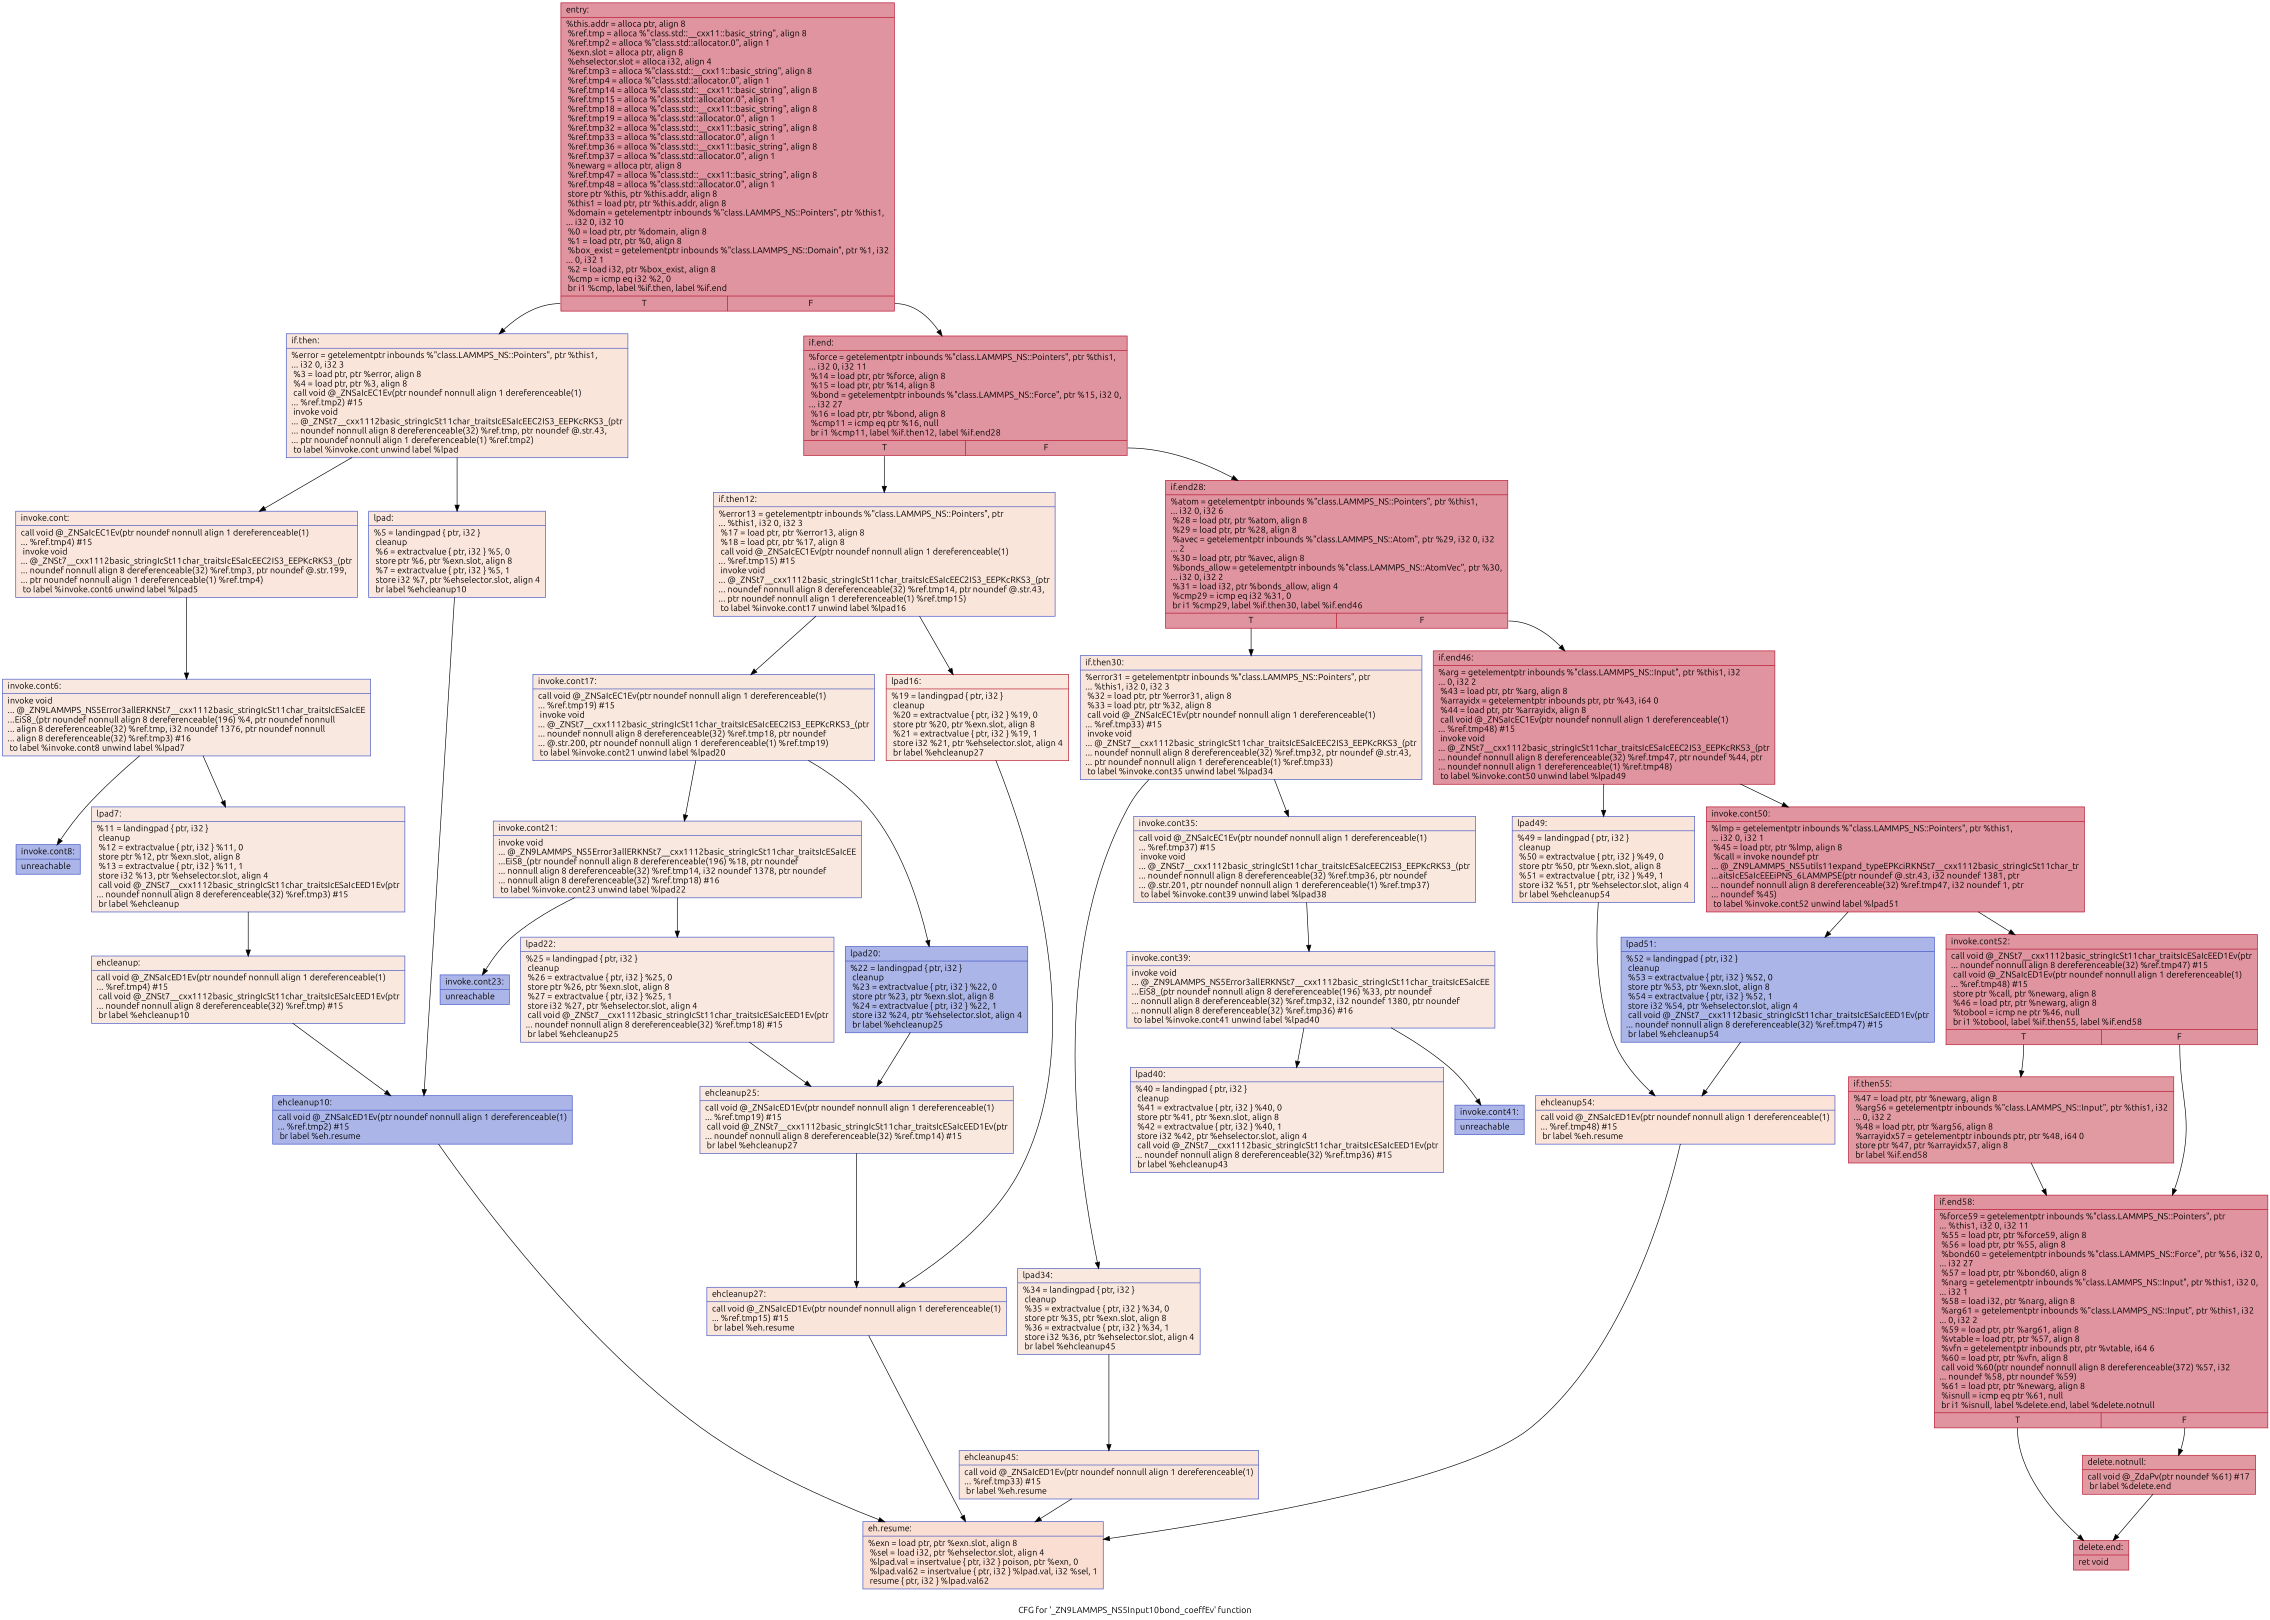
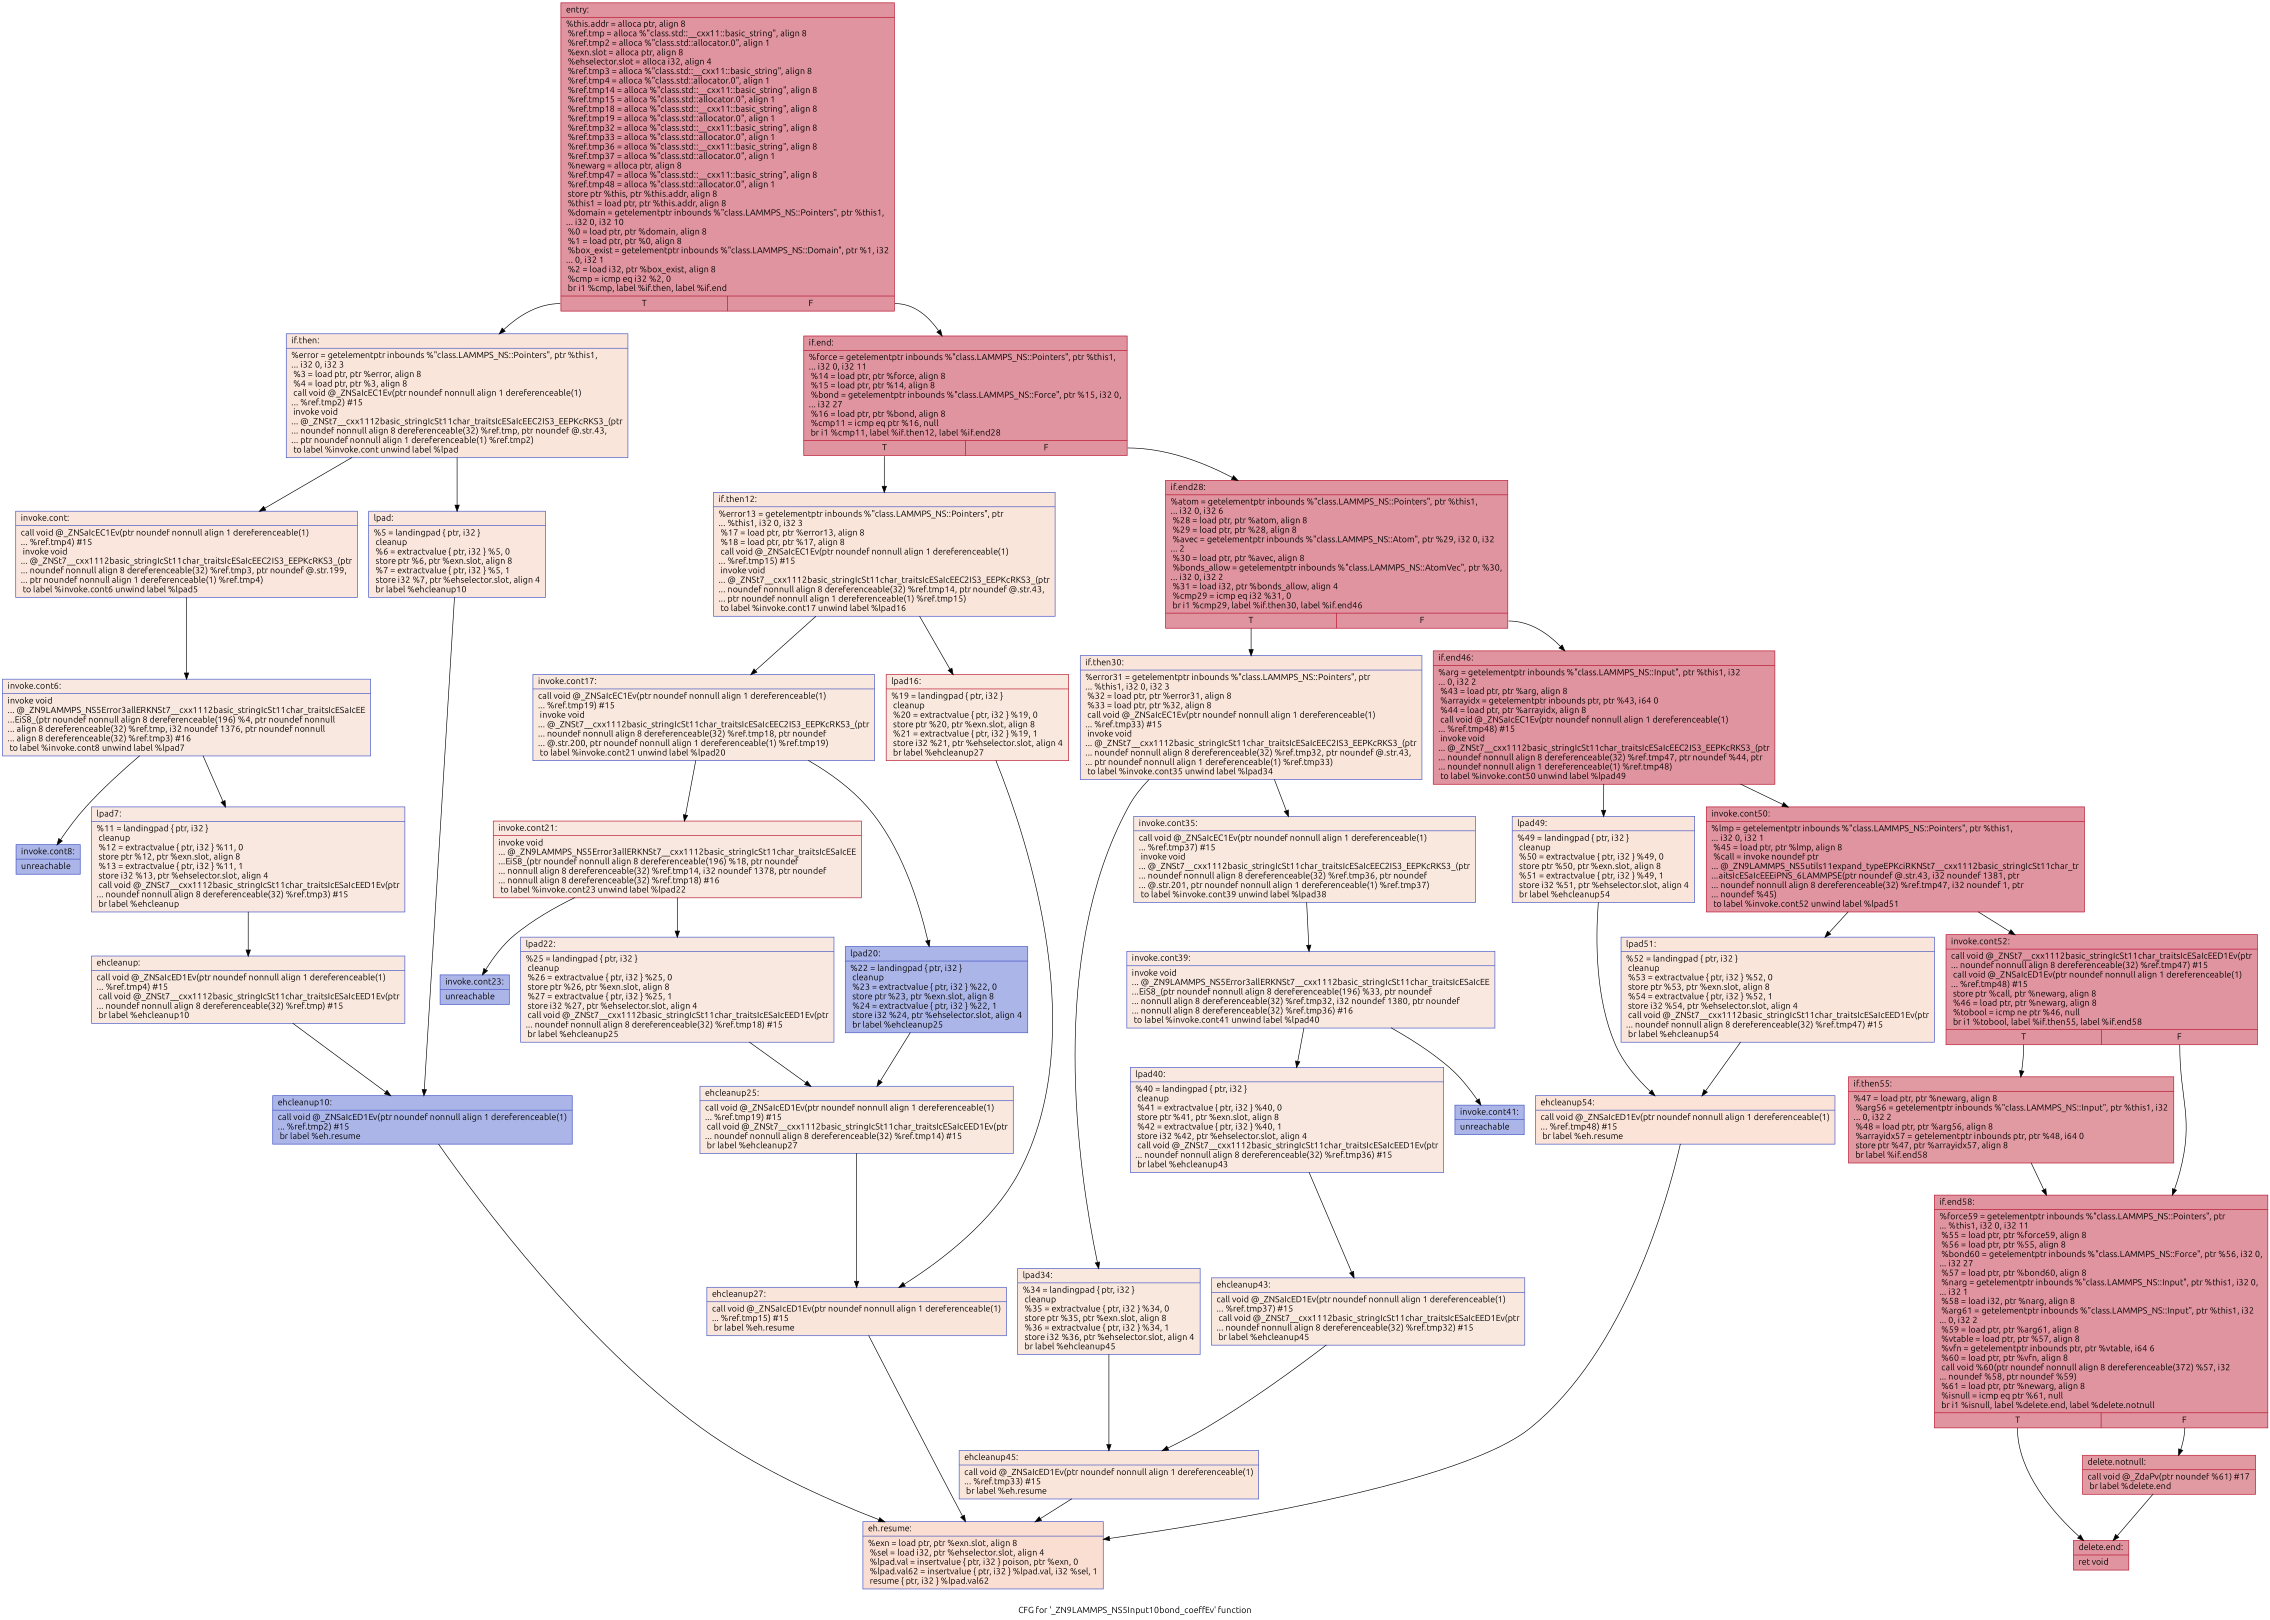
node "invoke.cont21:": color #3d50c3ff -> #b70d28ff
node "lpad51:": fillcolor #4358cb70 -> #f4c5ad70
node "ehcleanup43:": added
